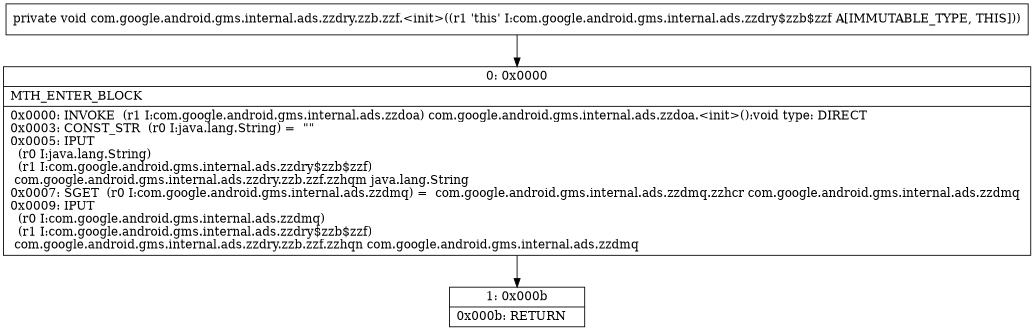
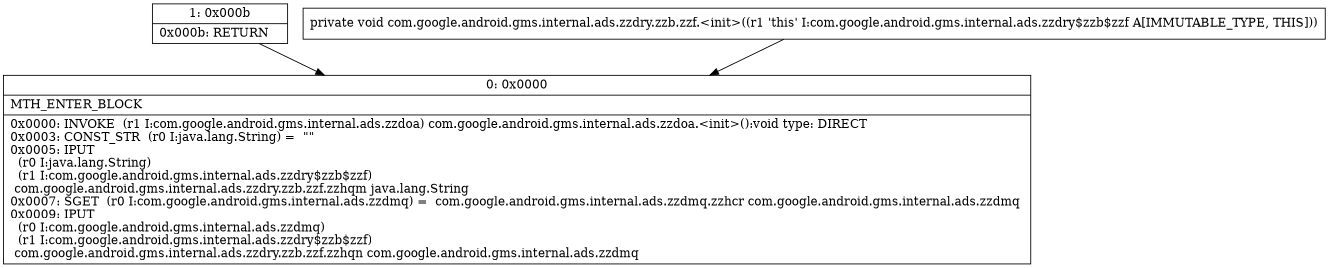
edge "0: 0x0000" -> "1: 0x000b": reversed
